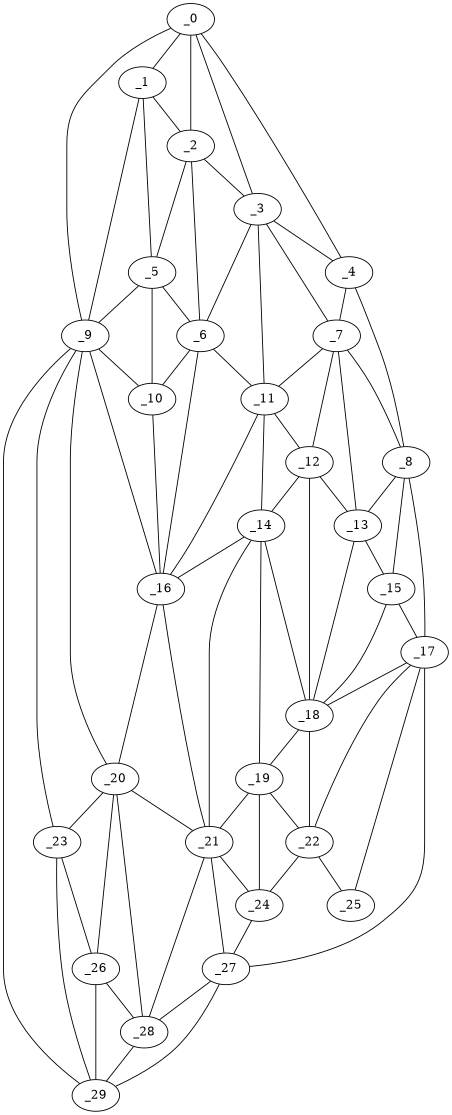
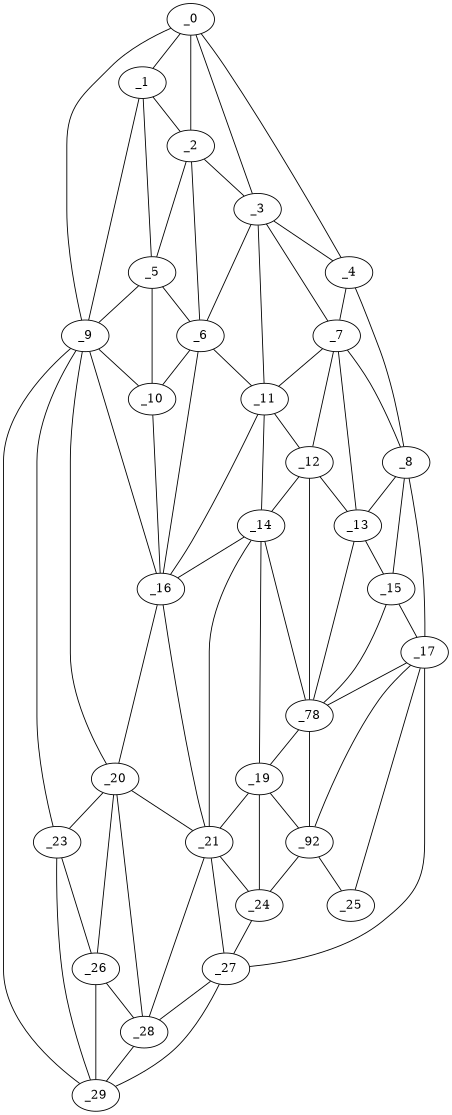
node "_18": label "_18" -> "_78"
node "_22": label "_22" -> "_92"
